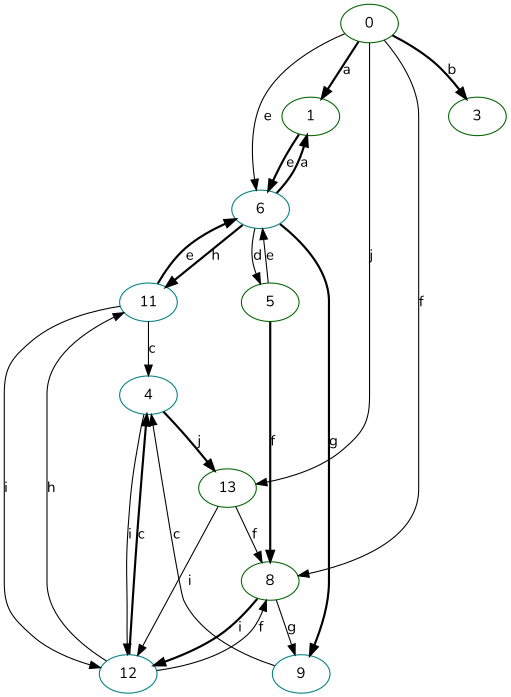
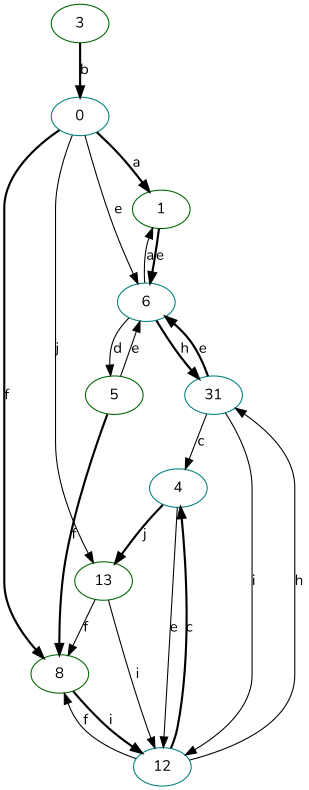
node "0": color darkgreen -> teal
edge "0" -> "3": reversed
edge "6" -> "1": style bold -> solid
node "11": label "11" -> "31"
edge "0" -> "8": style solid -> bold
edge "4" -> "12": label "i" -> "e"
node "9": removed
